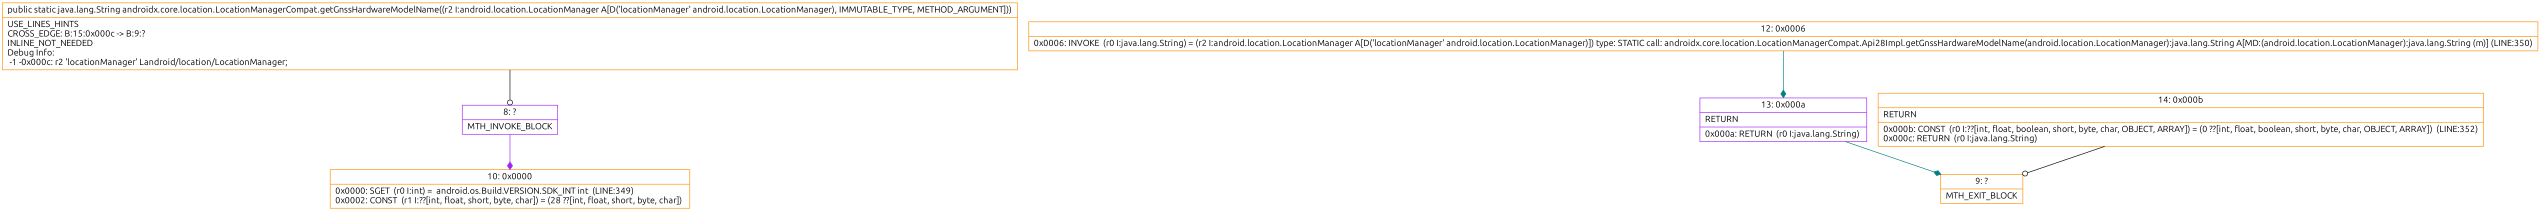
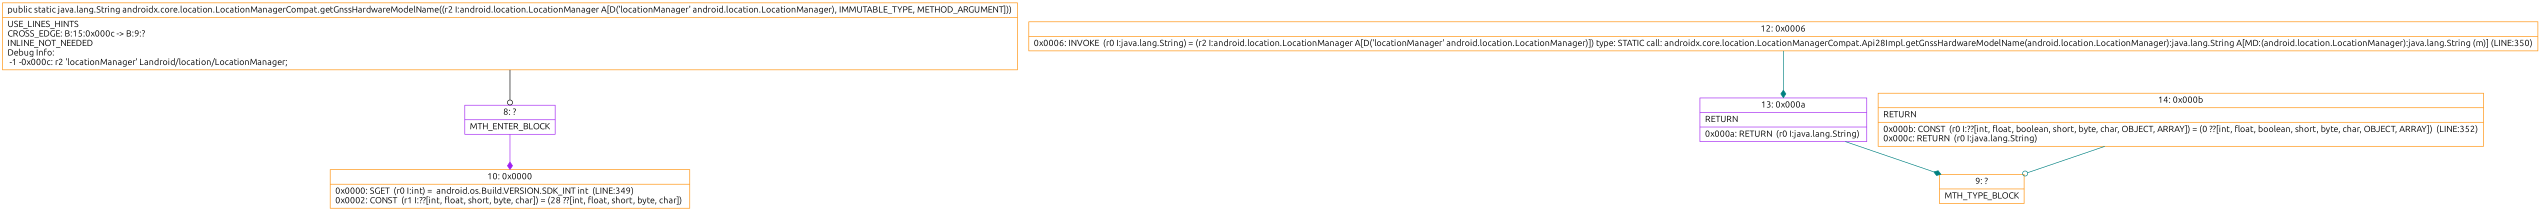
node "8: ?": text "MTH_INVOKE_BLOCK" -> "MTH_ENTER_BLOCK"
edge "14: 0x000b" -> "9: ?": color black -> teal
node "9: ?": text "MTH_EXIT_BLOCK" -> "MTH_TYPE_BLOCK"
